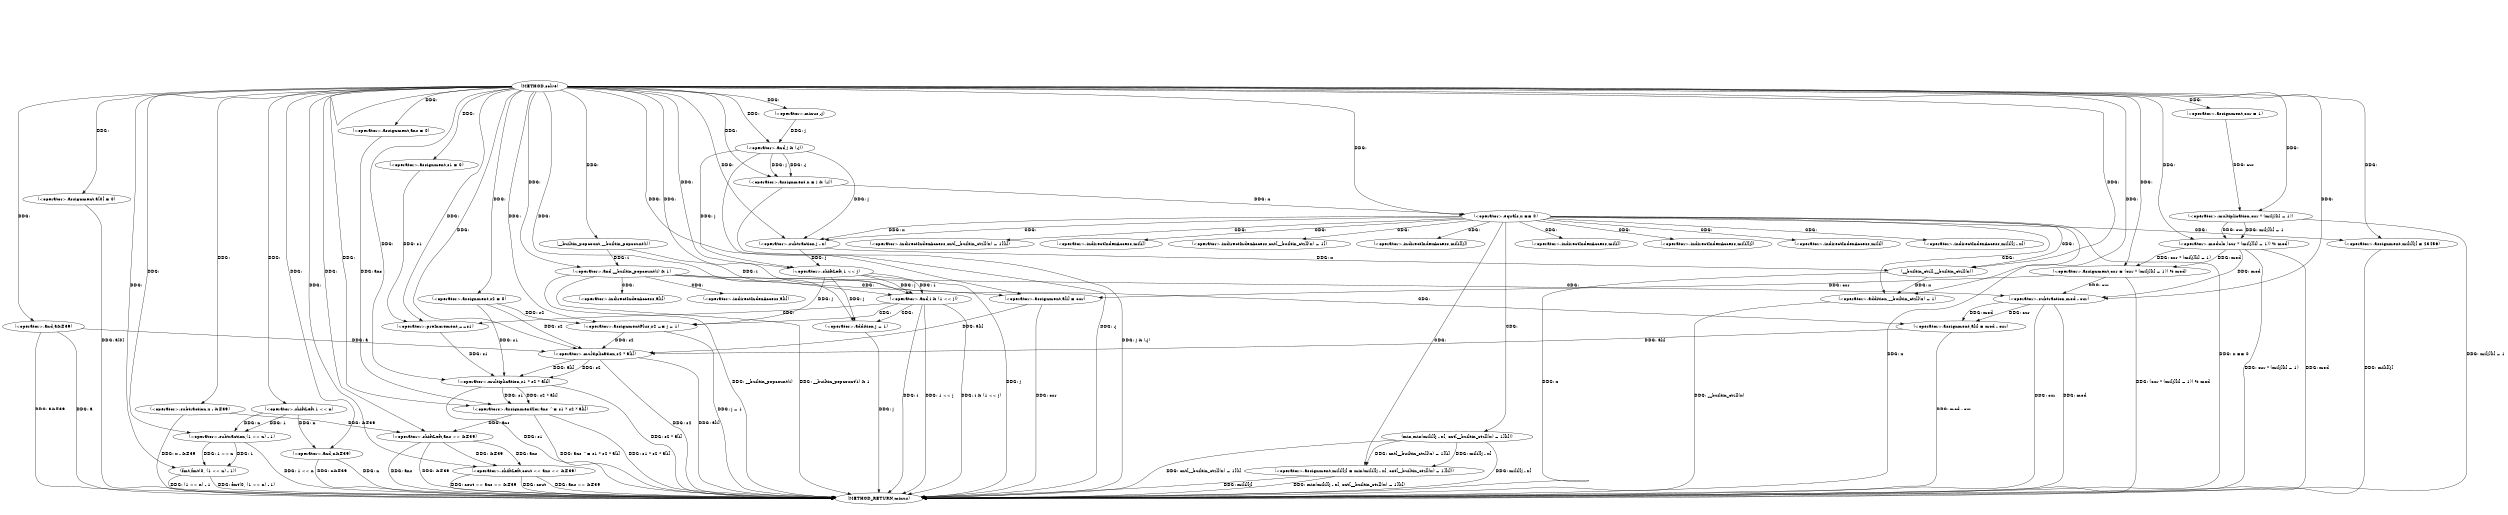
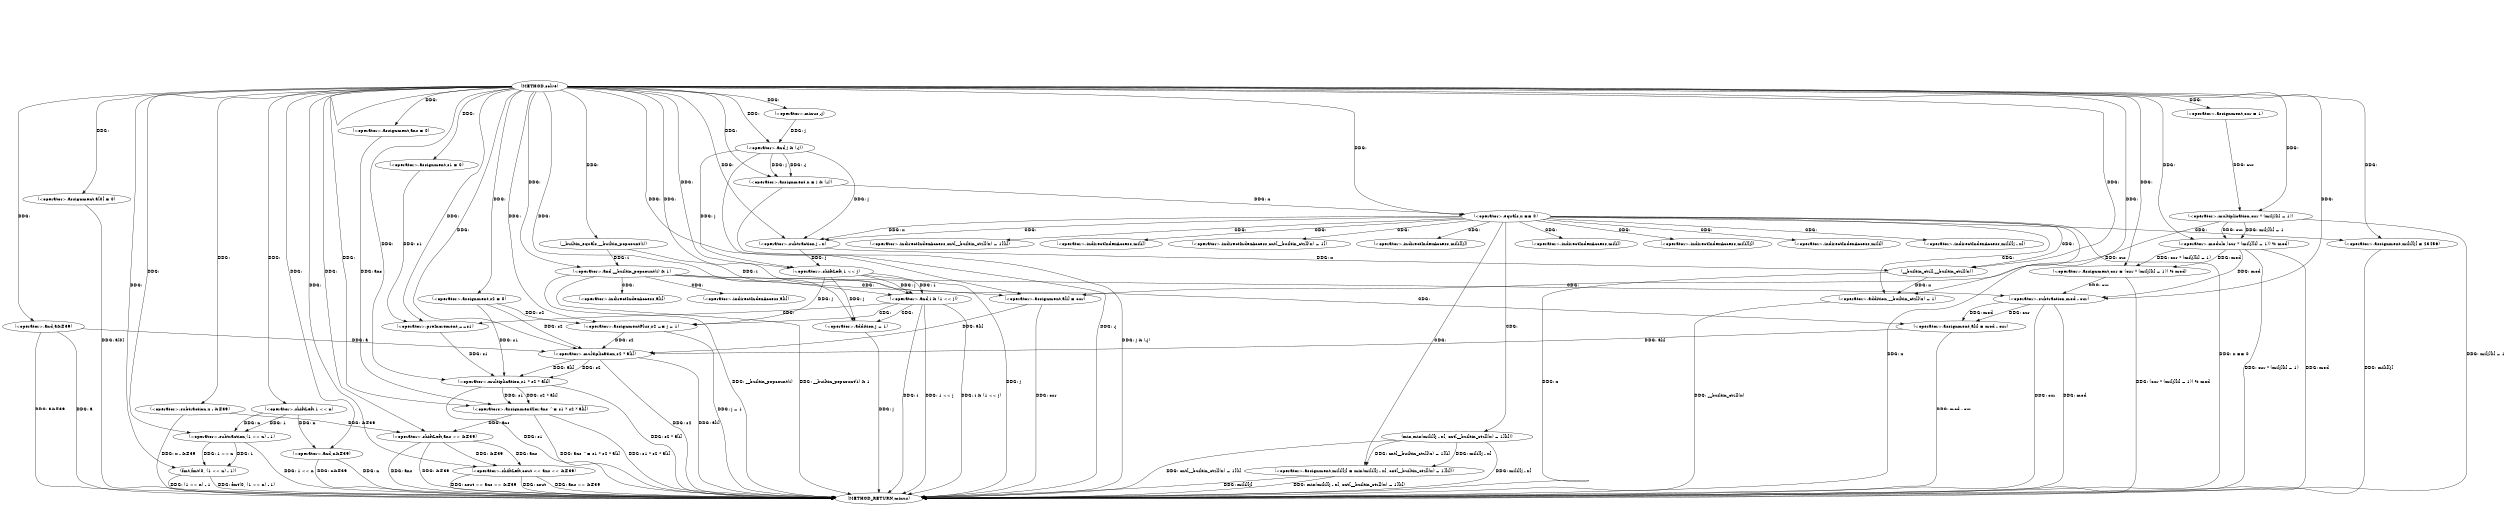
node "(__builtin_popcount,__builtin_popcount(i))": label "(__builtin_popcount,__builtin_popcount(i))" -> "(__builtin_equals,__builtin_popcount(i))"
edge "(<operator>.assignment,cur = (cur * (mi[j][i] + 1)) % mod)" -> "(<operator>.assignment,a[i] = cur)": now "(<operator>.multiplication,cur * (mi[j][i] + 1))" -> "(<operator>.assignment,a[i] = cur)"
